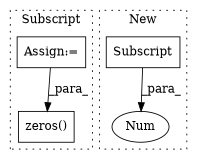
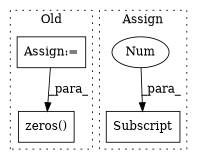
cluster "Subscript": label "Subscript" -> "Old"
cluster "New": label "New" -> "Assign"
edge "Subscript" -> "Num": reversed
